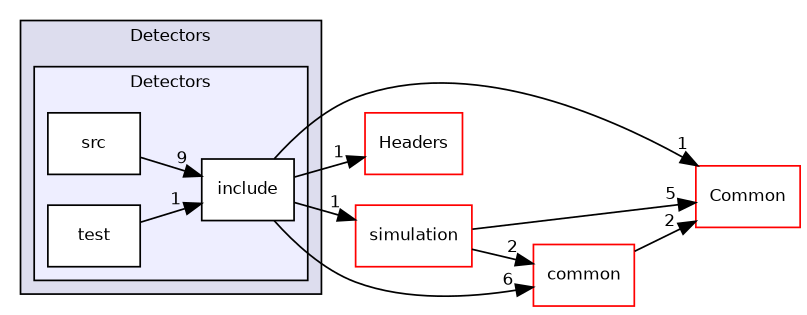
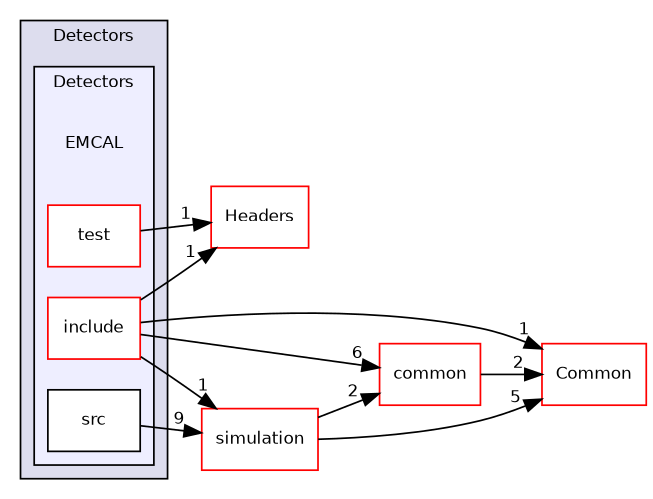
node "EMCAL": added
edge "src" -> "include": now "src" -> "simulation"
node "include": color black -> red
edge "test" -> "include": now "test" -> "Headers"
node "test": color black -> red
